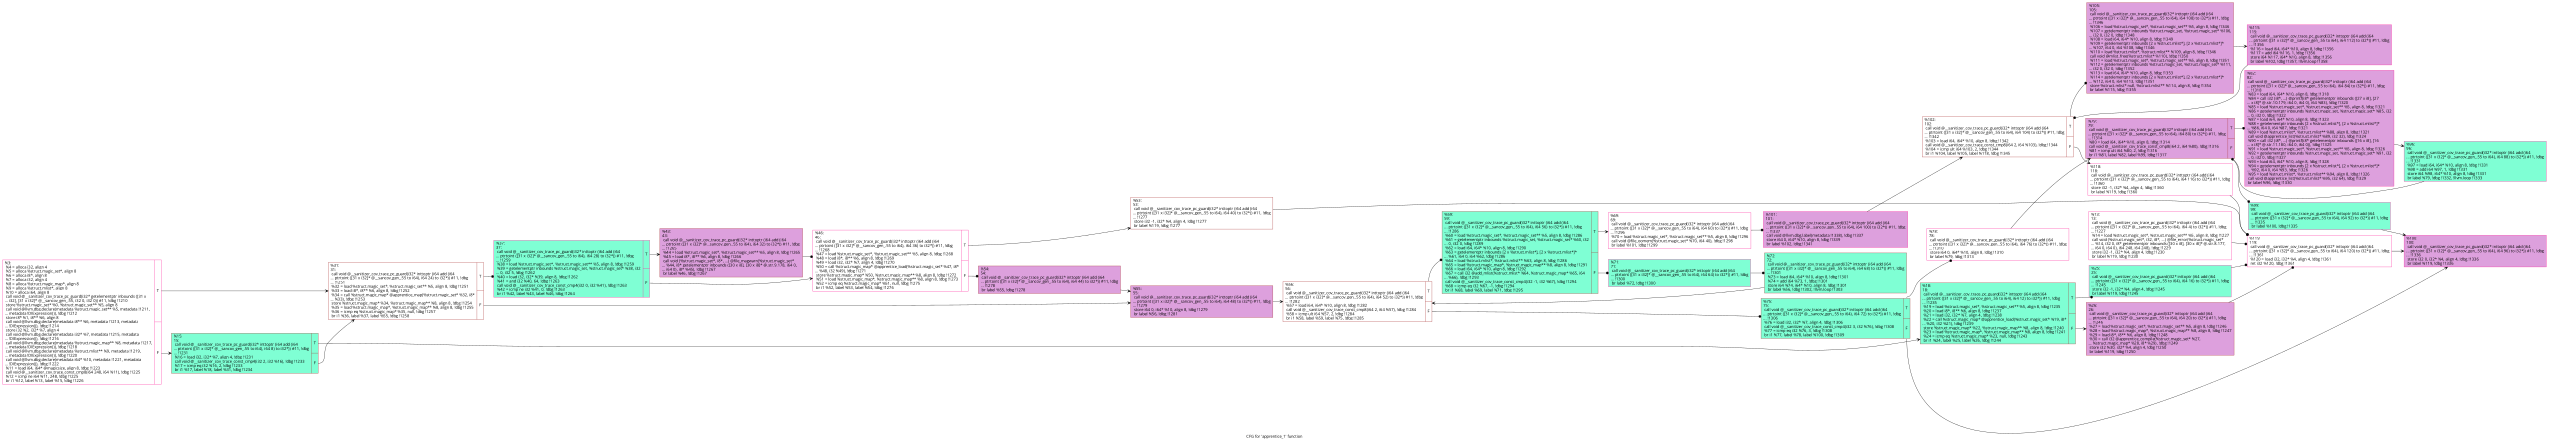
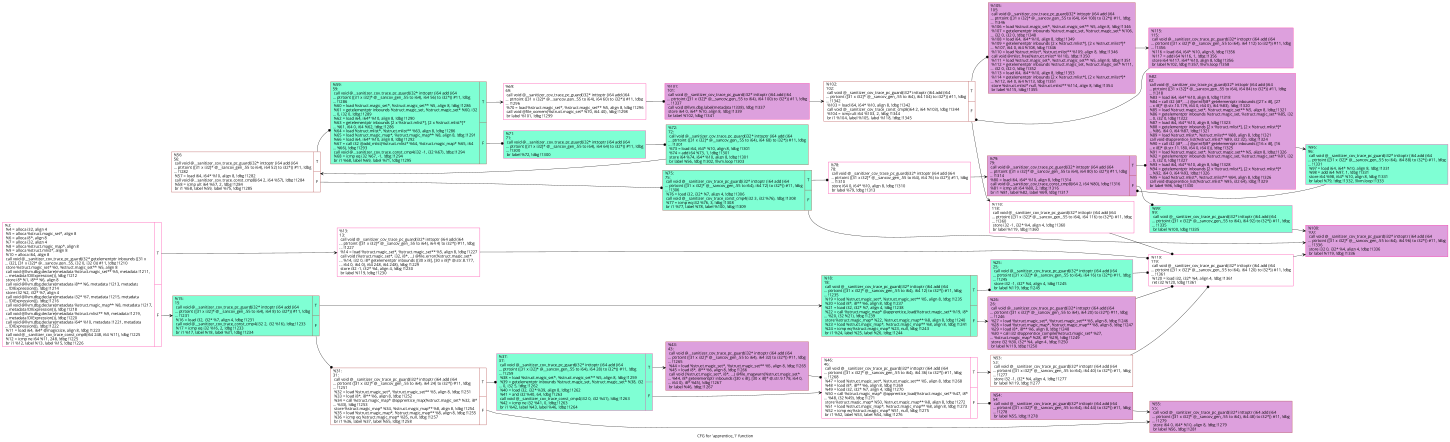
edge "%3:" -> "%31:": now "%3:" -> "%13:"
edge "%55:" -> "%56:": removed
edge "%15:" -> "%31:": arrowhead vee -> dot
